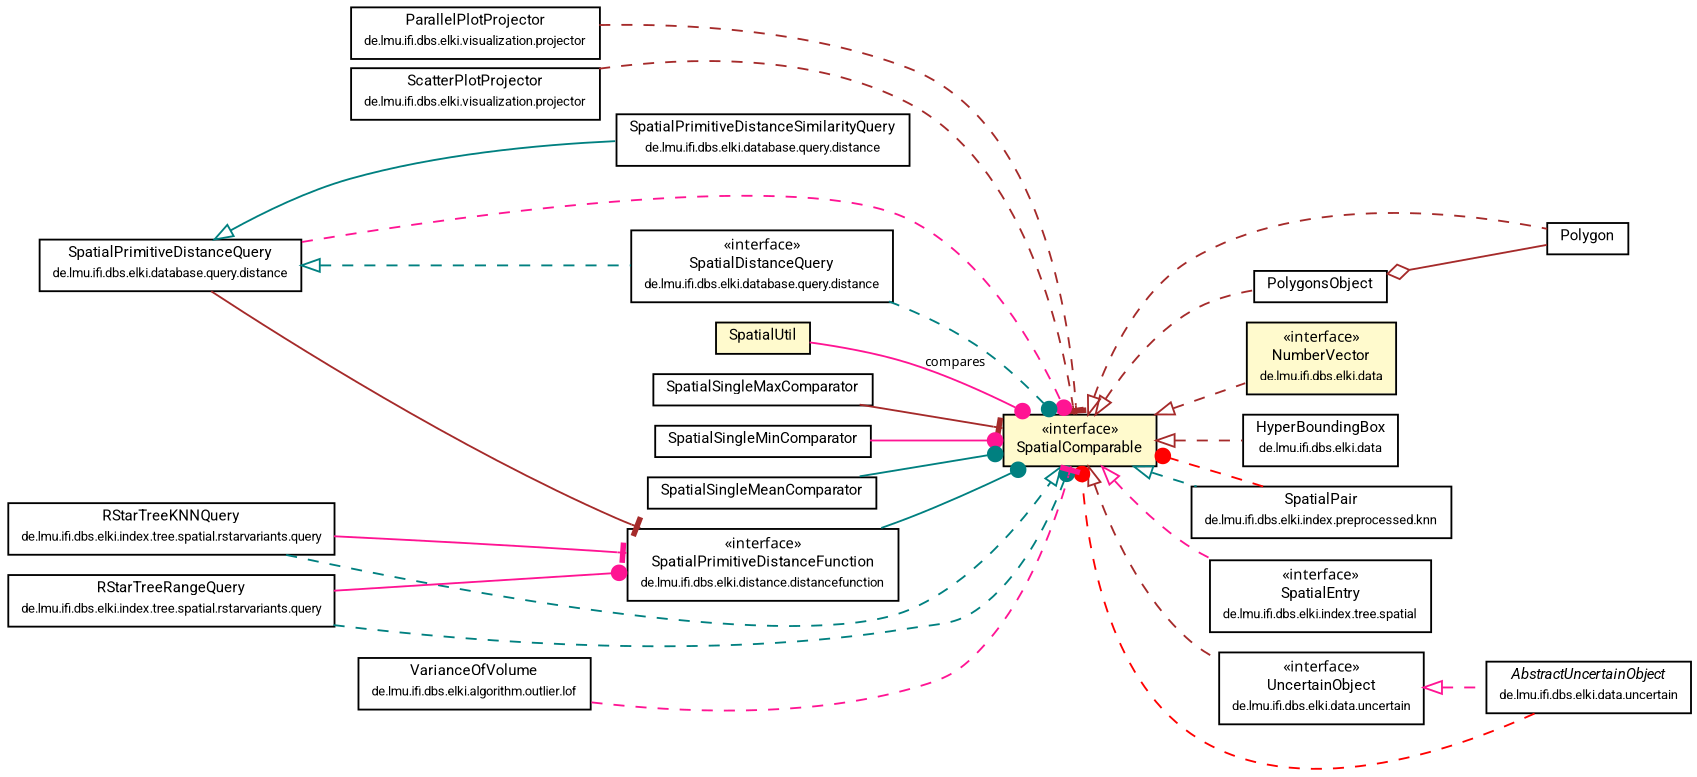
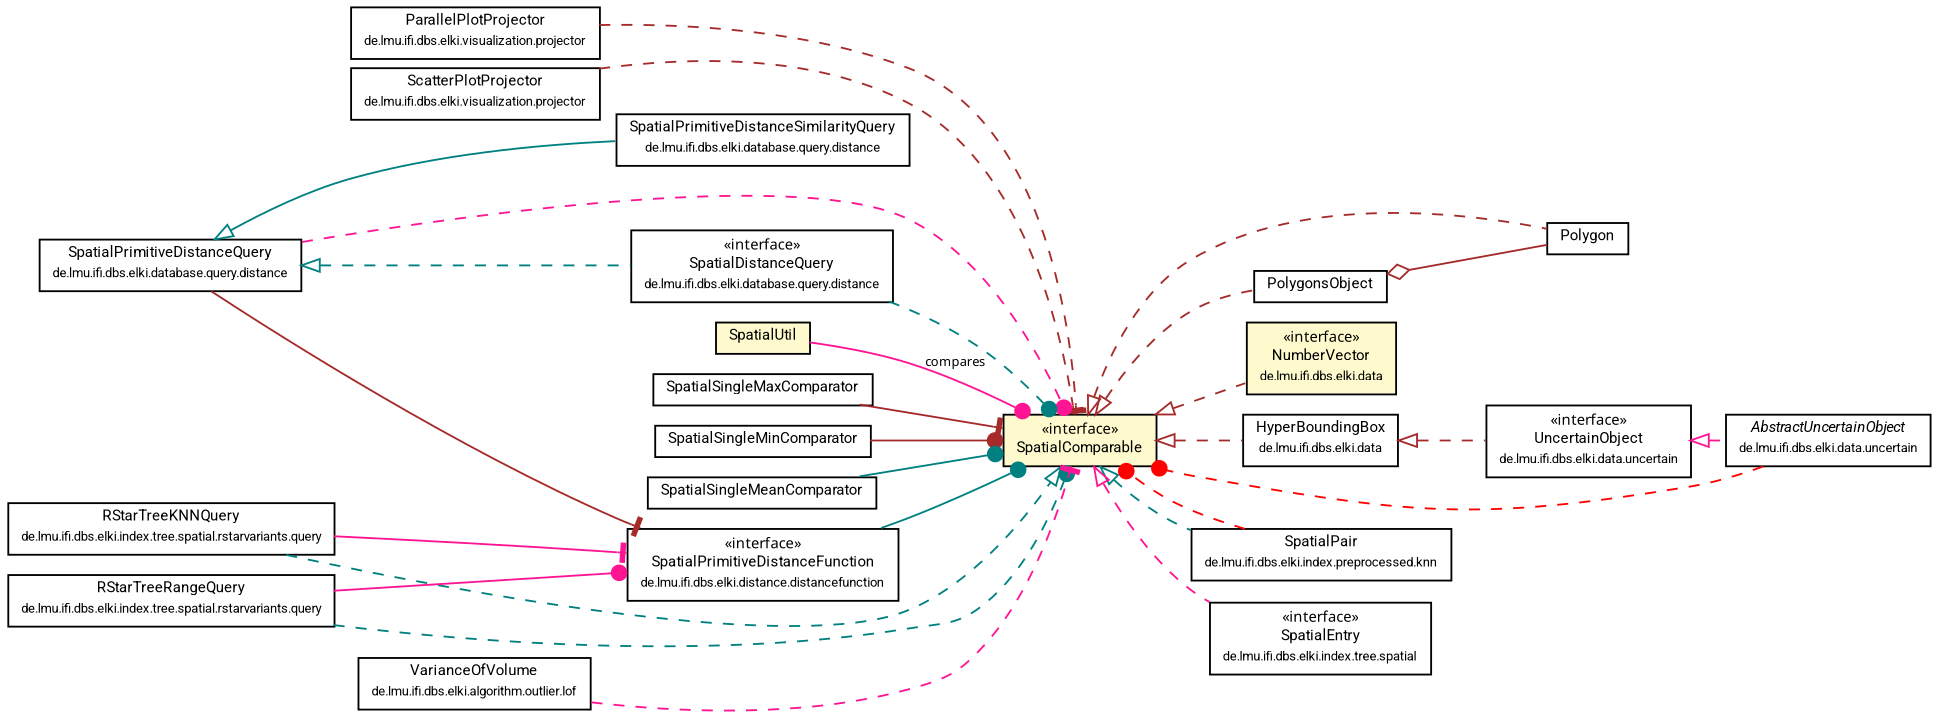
edge "SpatialSingleMinComparator" -> "SpatialComparable": color deeppink -> brown
edge "UncertainObject" -> "SpatialComparable": now "UncertainObject" -> "HyperBoundingBox"
